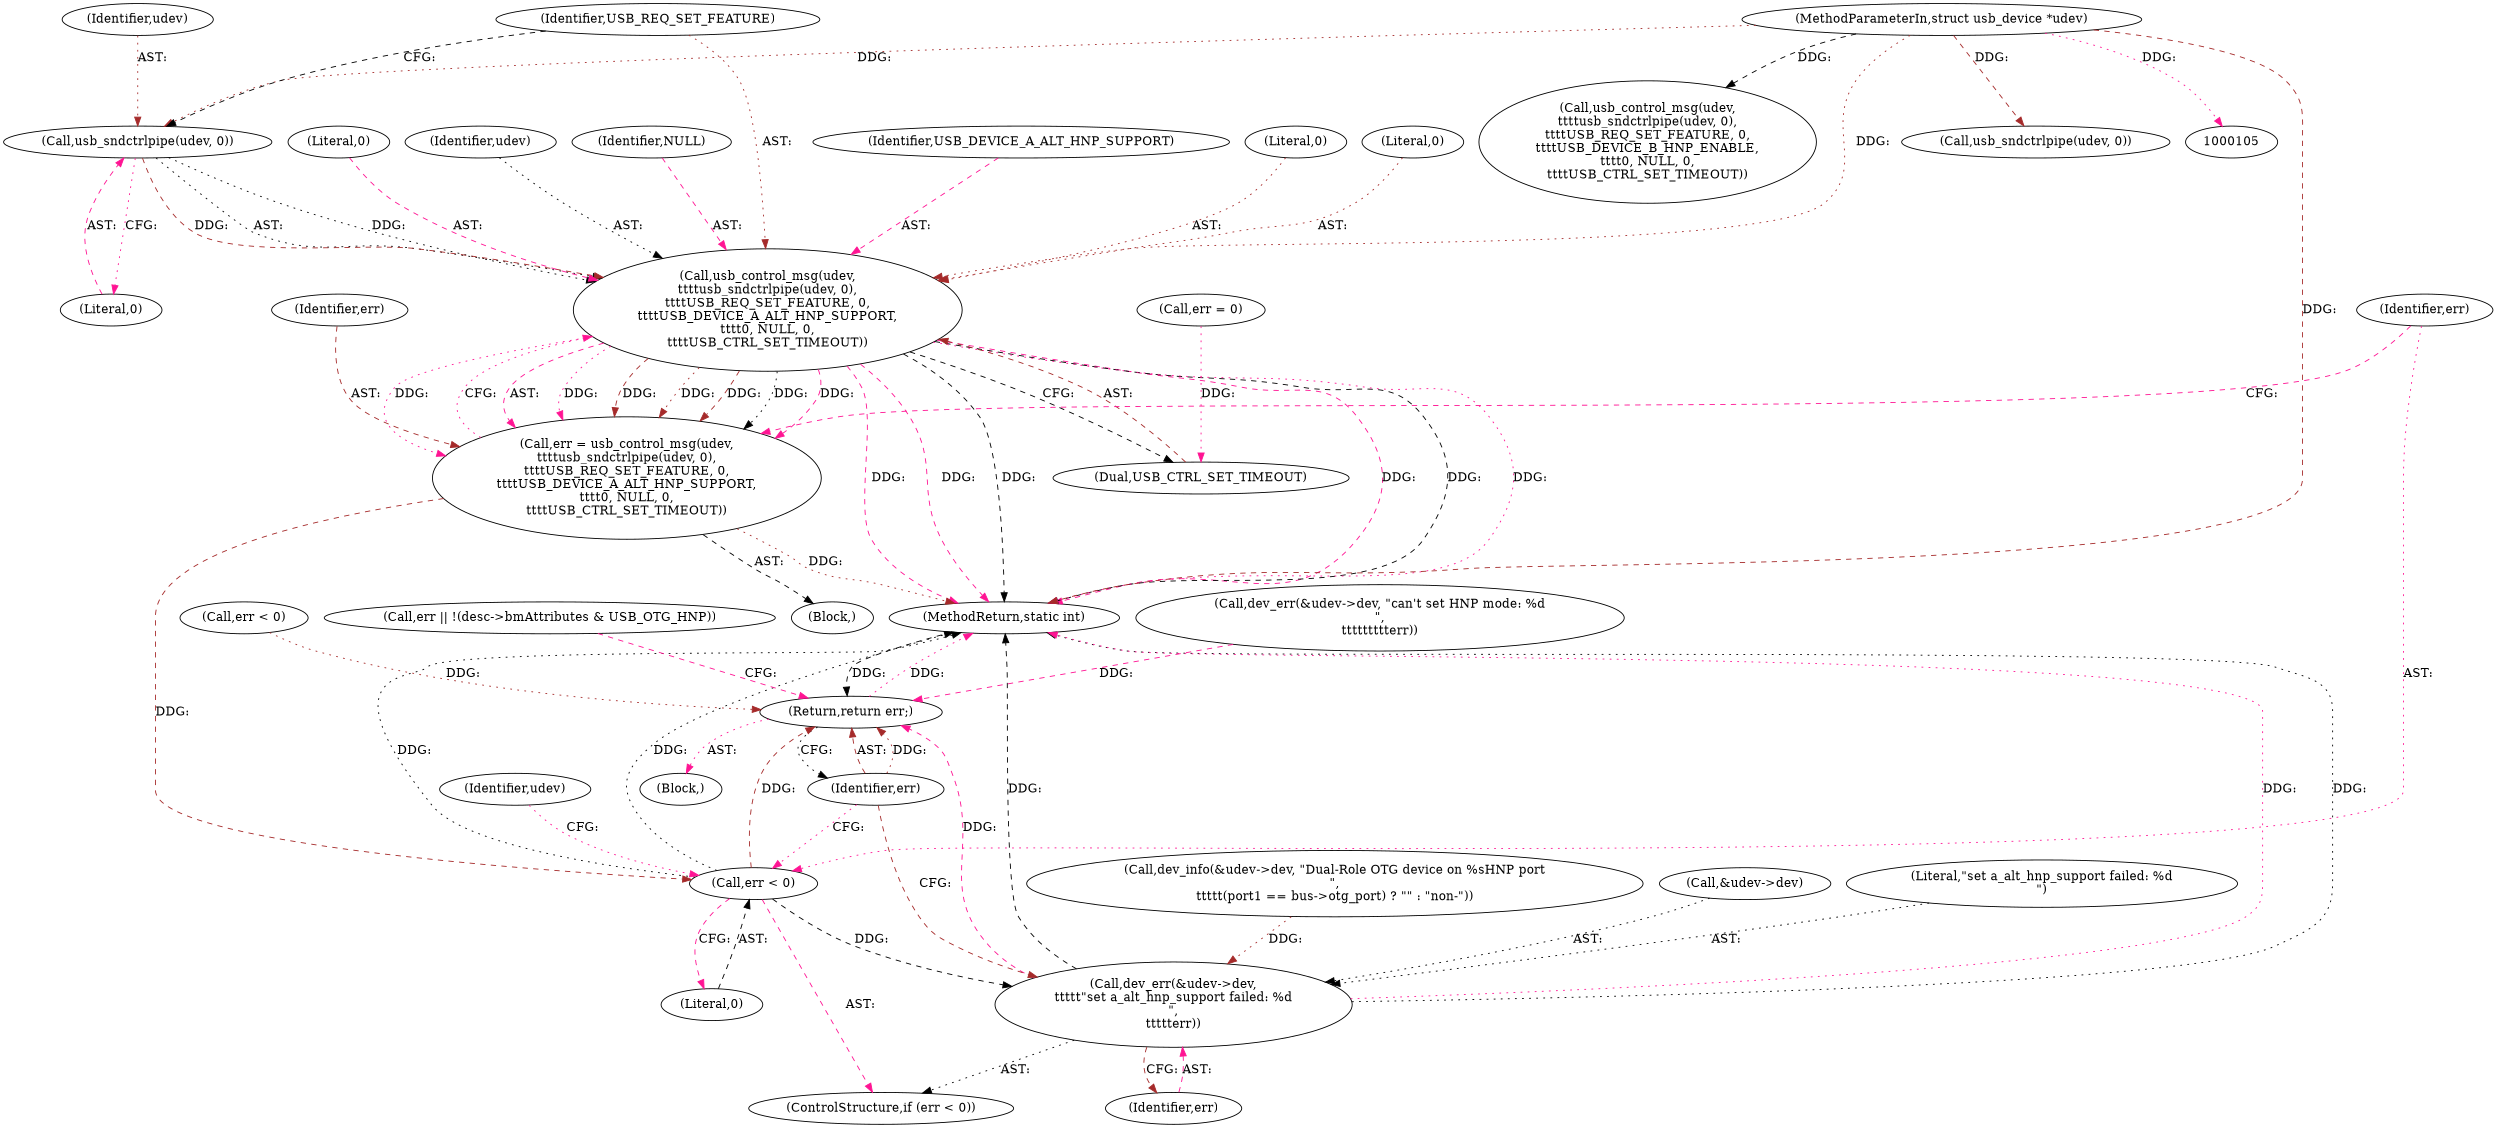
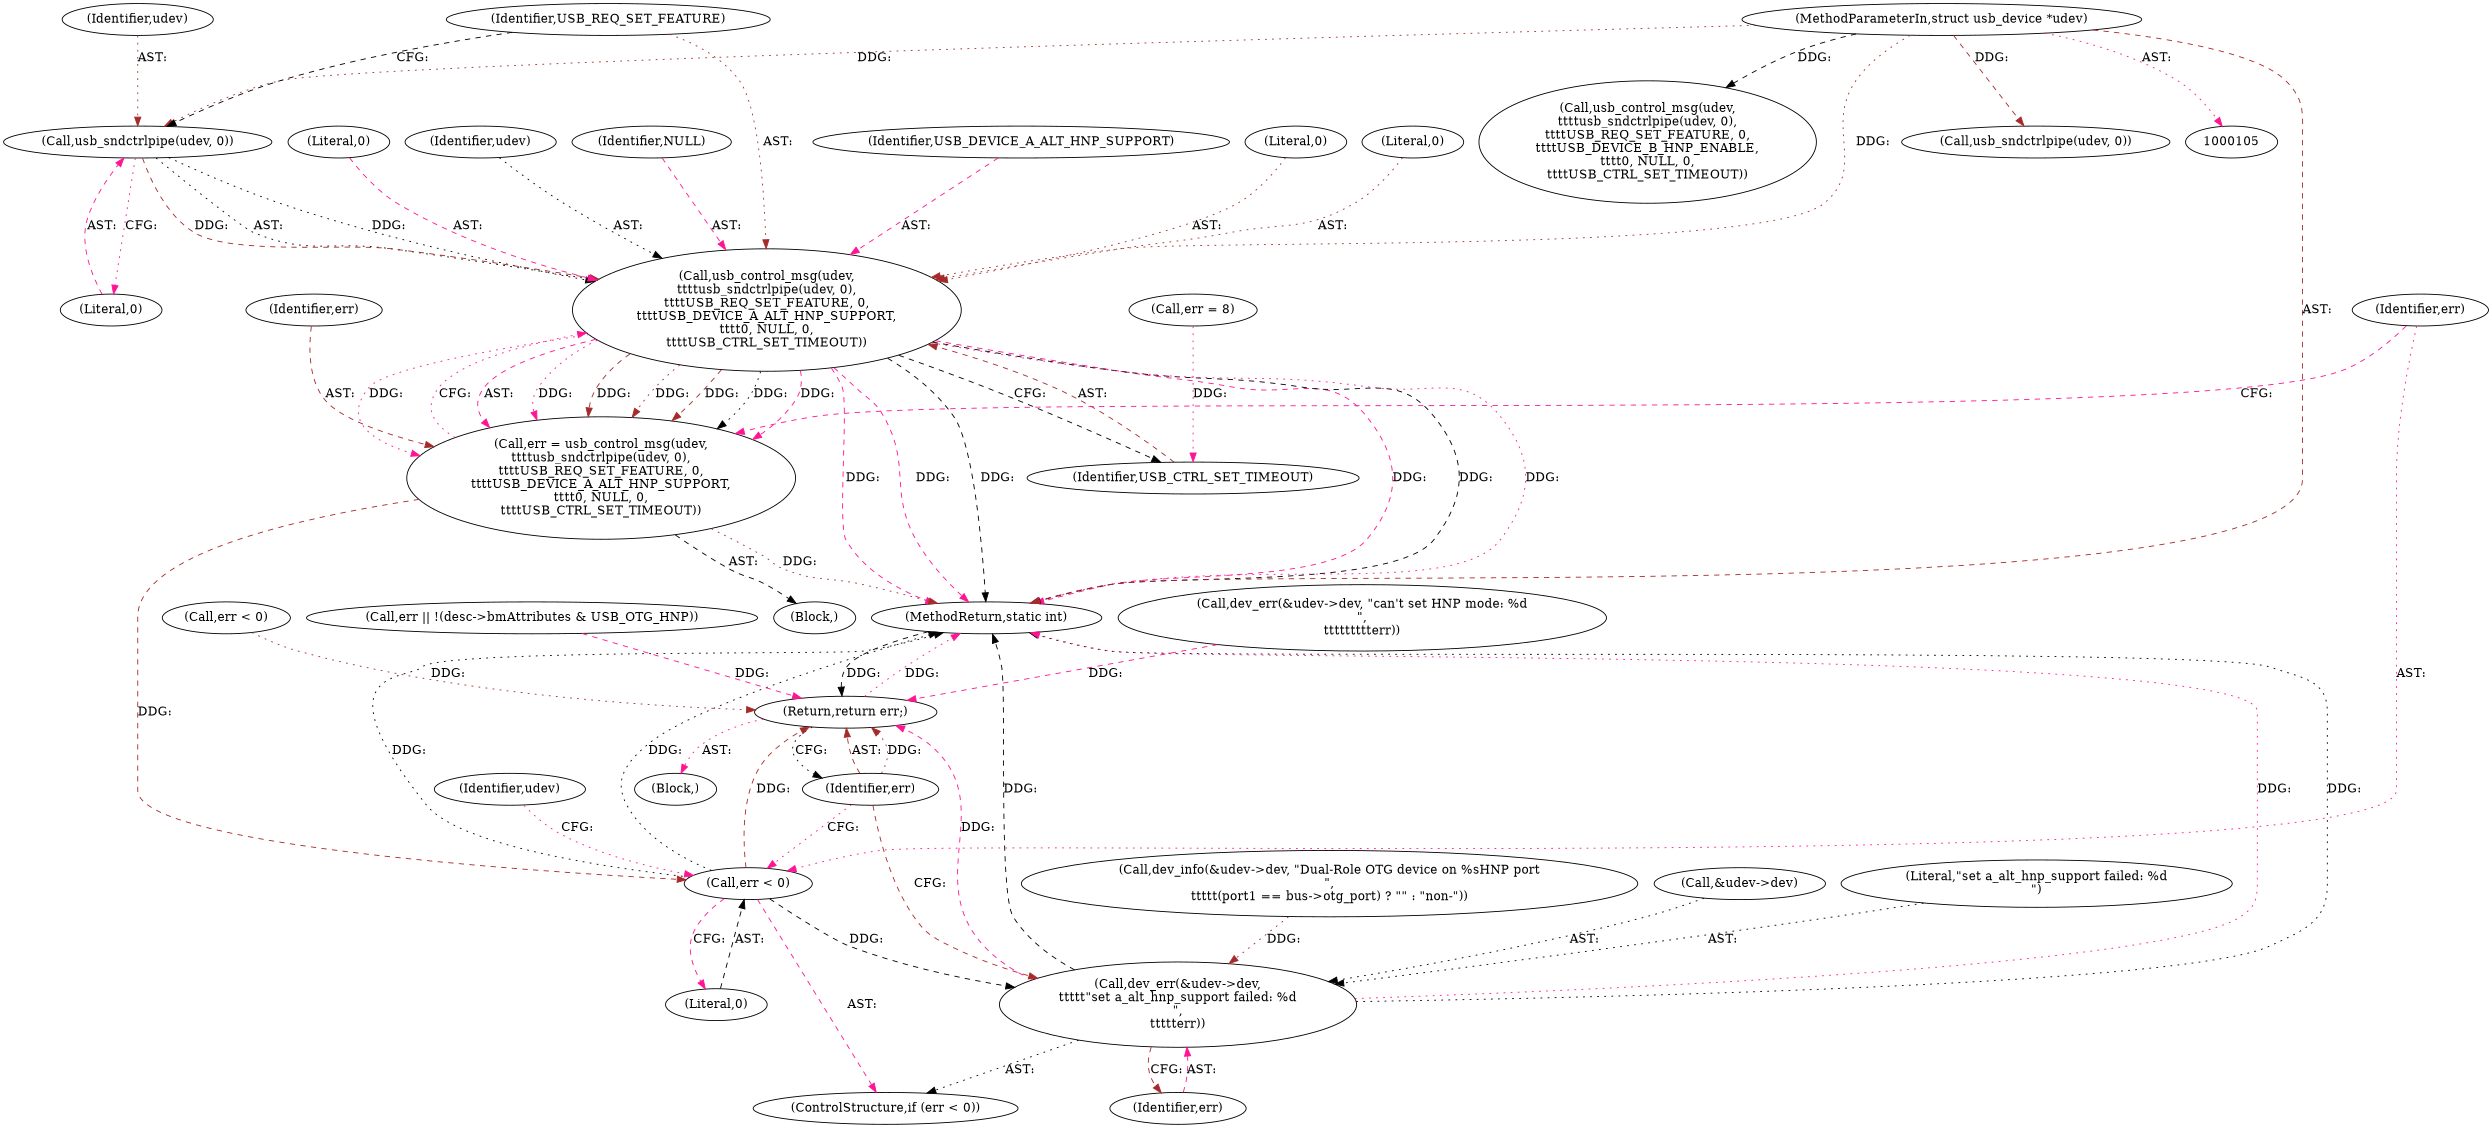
edge "(MethodParameterIn,struct usb_device *udev)" -> "1000105": label "DDG: " -> "AST: "
node "(Call,err = 0)": label "(Call,err = 0)" -> "(Call,err = 8)"
edge "(MethodParameterIn,struct usb_device *udev)" -> "(MethodReturn,static int)": label "DDG: " -> "AST: "
node "(Dual,USB_CTRL_SET_TIMEOUT)": label "(Dual,USB_CTRL_SET_TIMEOUT)" -> "(Identifier,USB_CTRL_SET_TIMEOUT)"
edge "(Call,err || !(desc->bmAttributes & USB_OTG_HNP))" -> "(Return,return err;)": label "CFG: " -> "DDG: "
